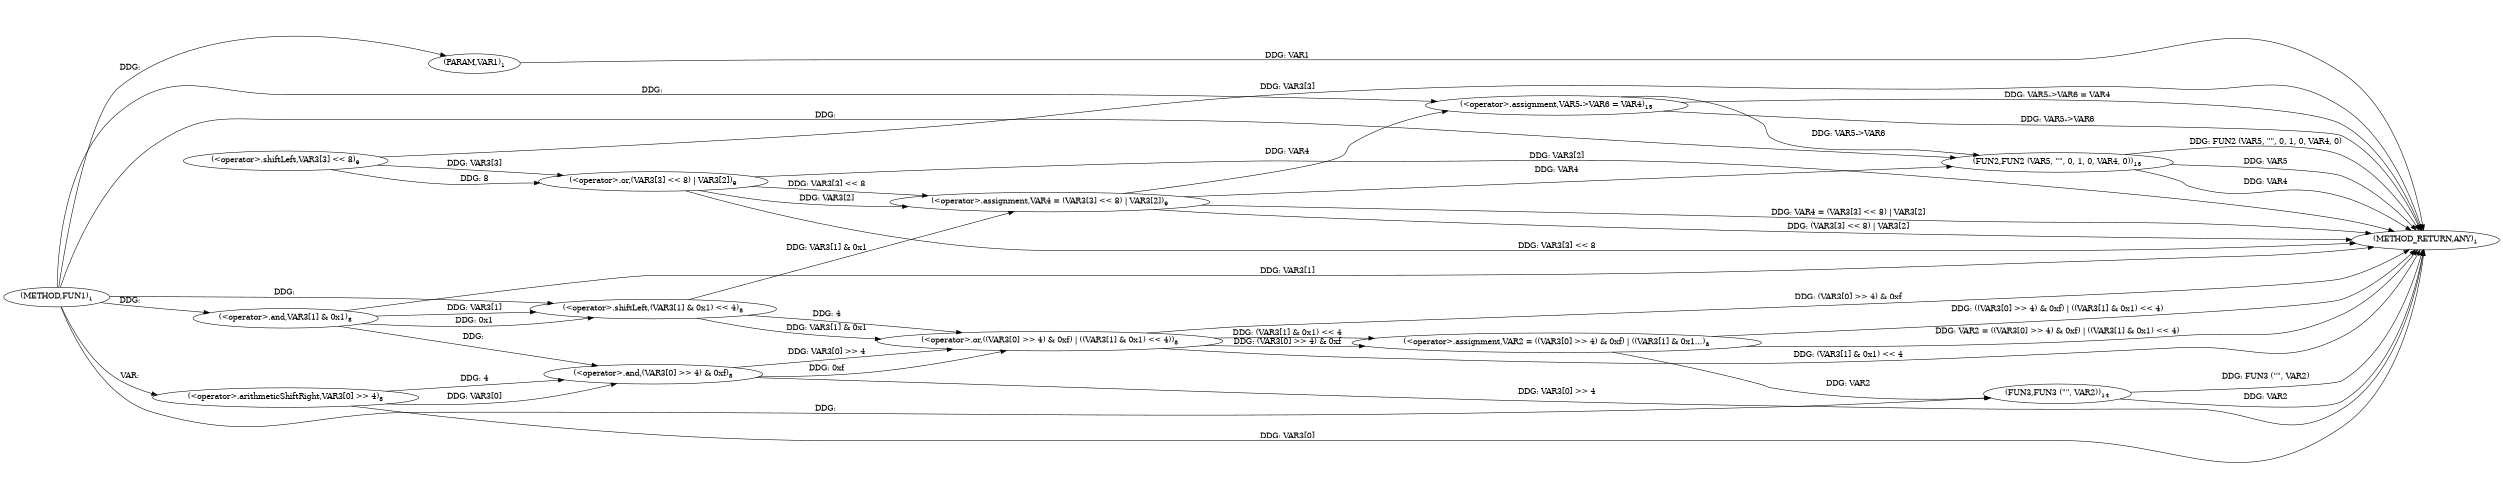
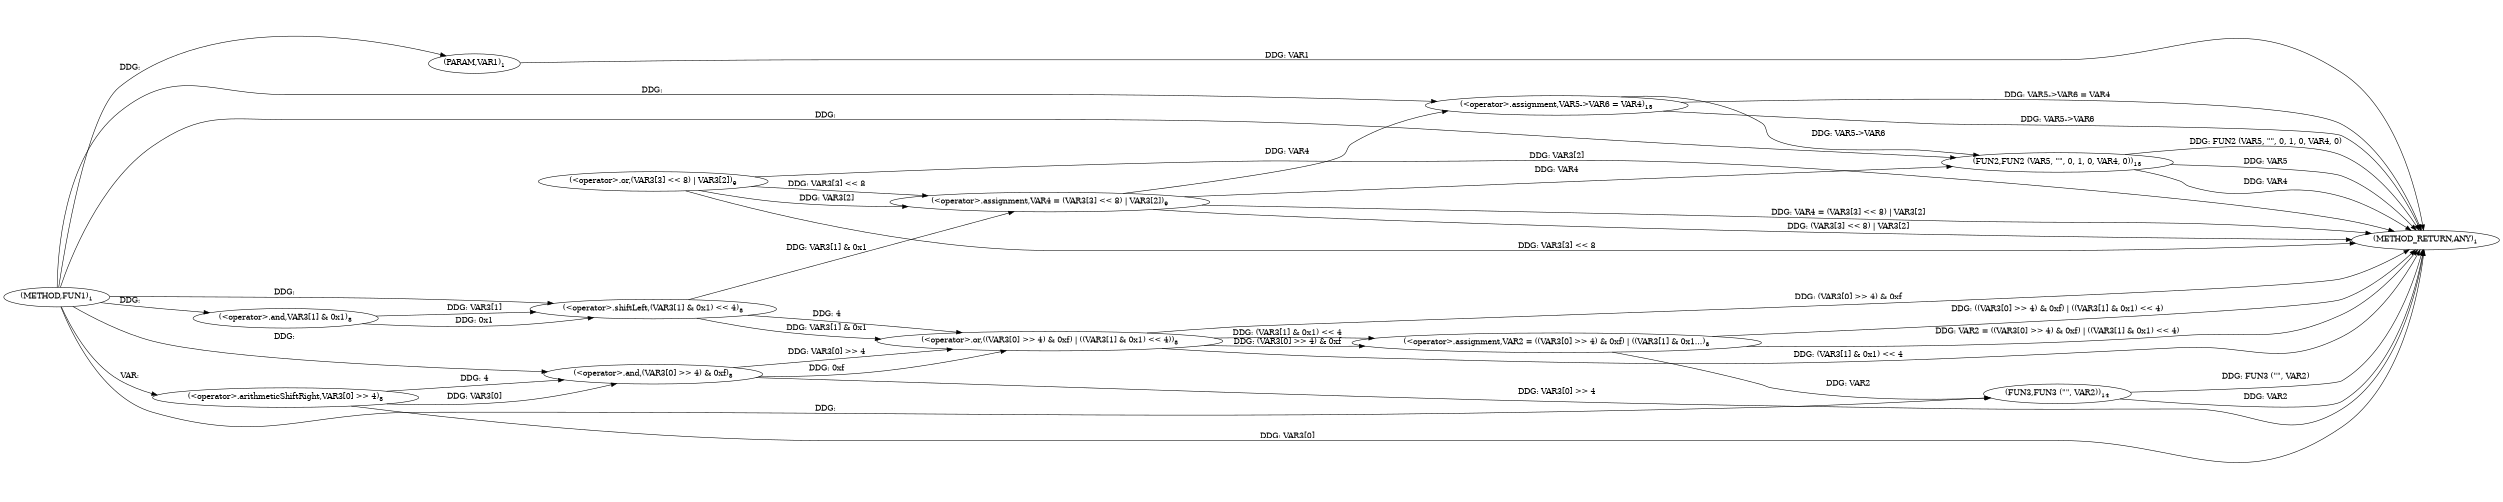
node "(<operator>.shiftLeft,VAR3[3] << 8)": removed
edge "(<operator>.and,VAR3[1] & 0x1)" -> "(METHOD_RETURN,ANY)": removed, label "DDG: VAR3[1]"
edge "(<operator>.and,VAR3[1] & 0x1)" -> "(<operator>.and,(VAR3[0] >> 4) & 0xf)": now "(METHOD,FUN1)" -> "(<operator>.and,(VAR3[0] >> 4) & 0xf)"
